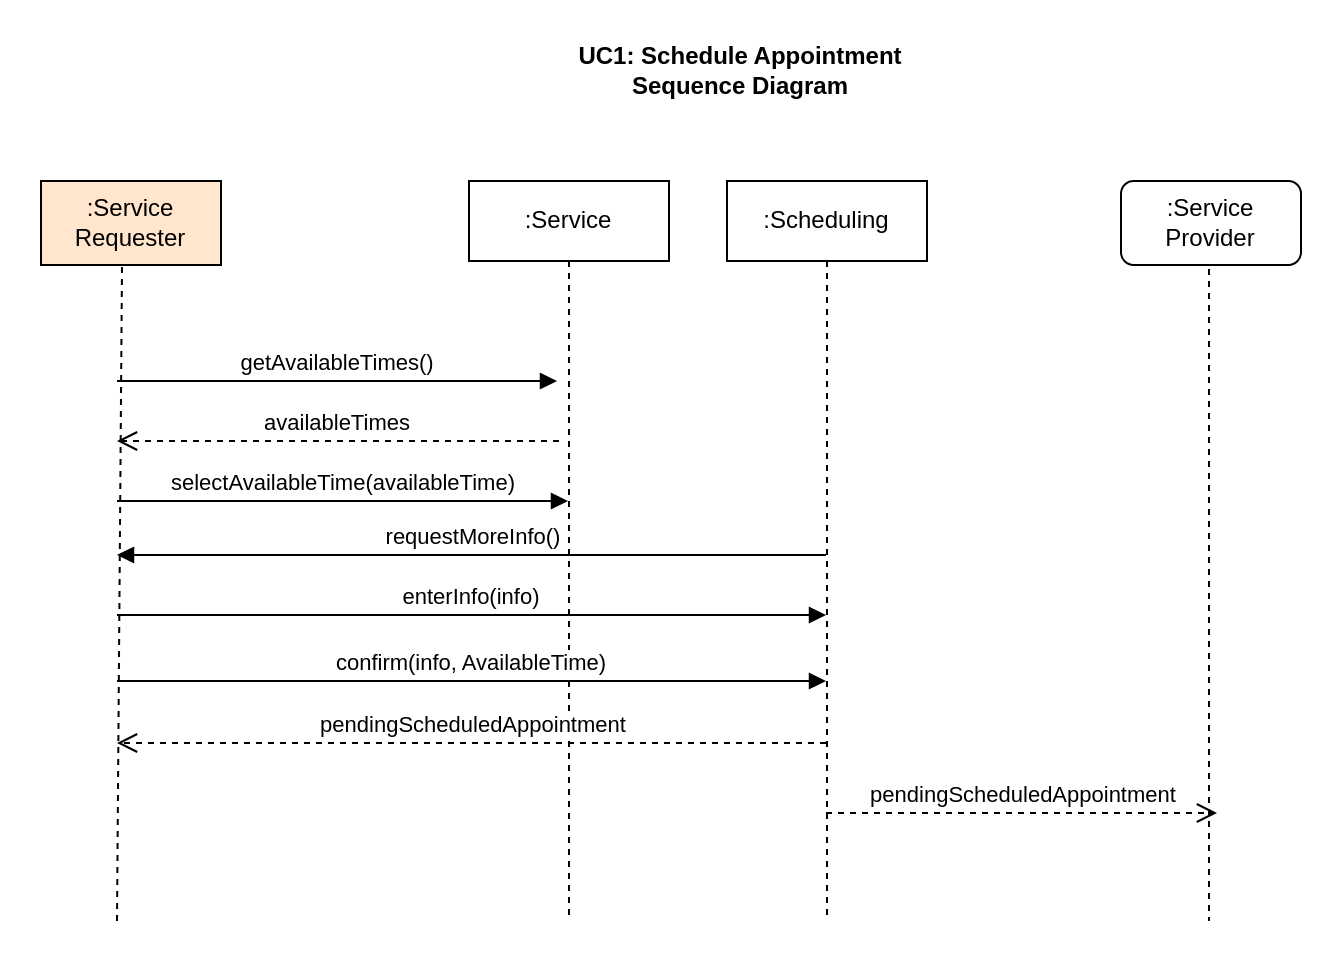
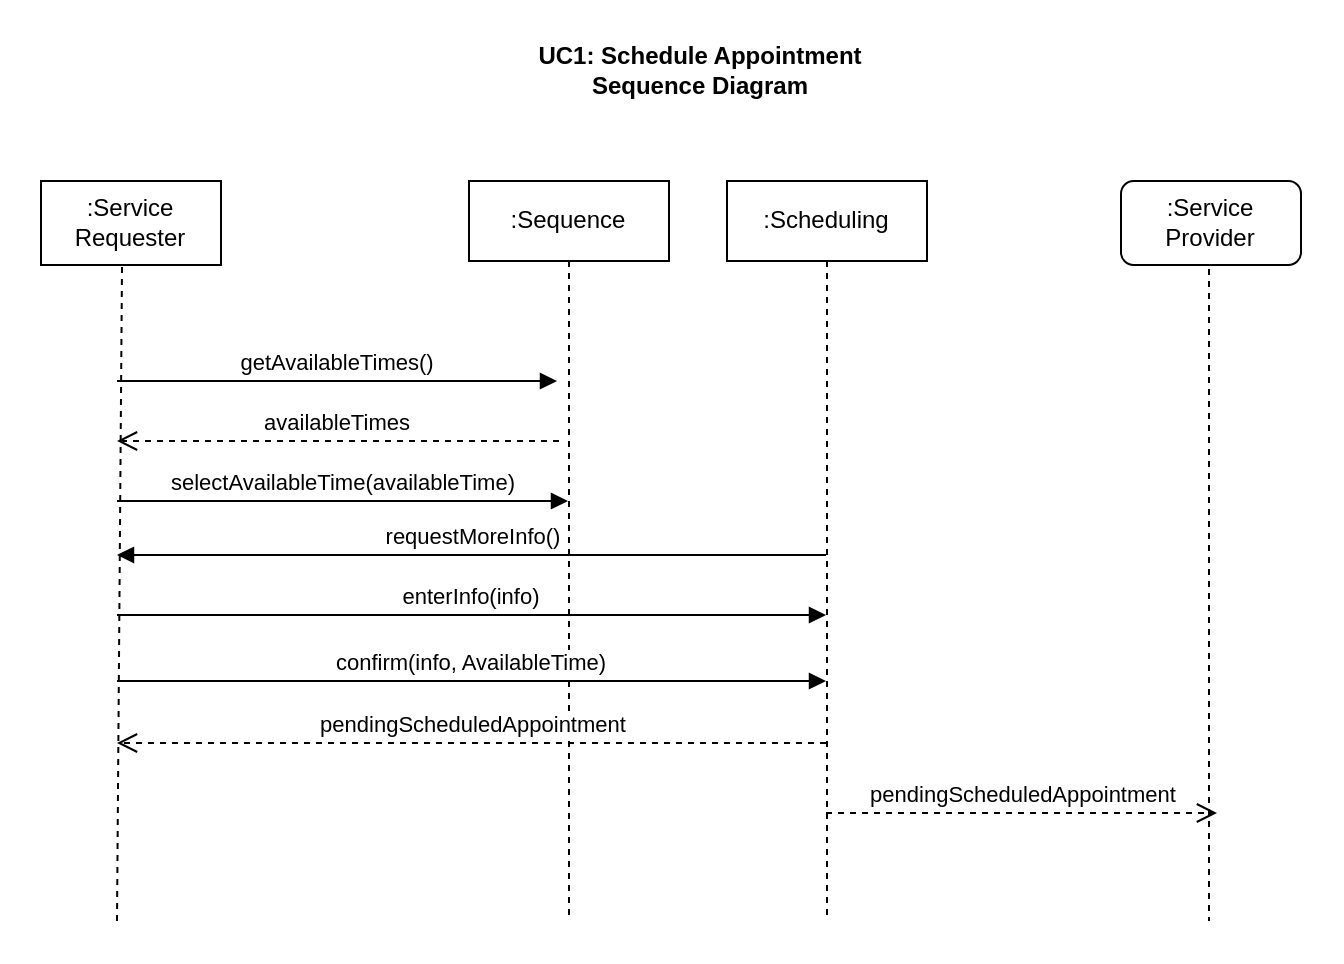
node "UC1: Schedule Appointment Sequence Diagram": moved (741, 71) -> (701, 71)
node ":Service": label ":Service" -> ":Sequence"
node ":Service Requester": fillcolor #ffe6cc -> #ffffff
